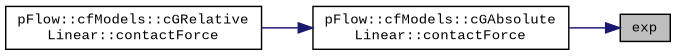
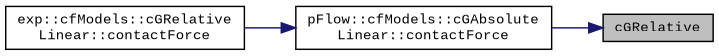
node "pFlow::cfModels::cGRelative Linear::contactForce": label "pFlow::cfModels::cGRelative Linear::contactForce" -> "exp::cfModels::cGRelative Linear::contactForce"
node "exp": label "exp" -> "cGRelative"
